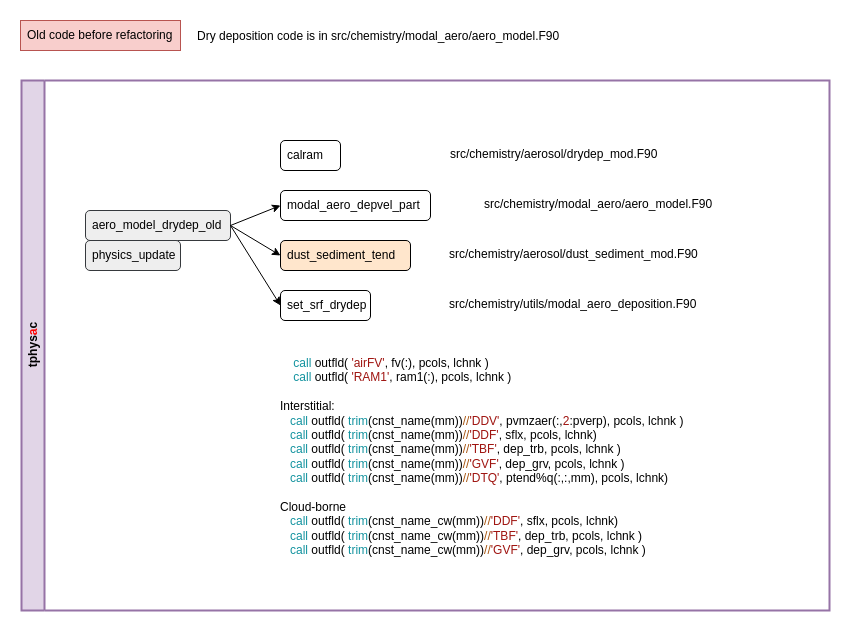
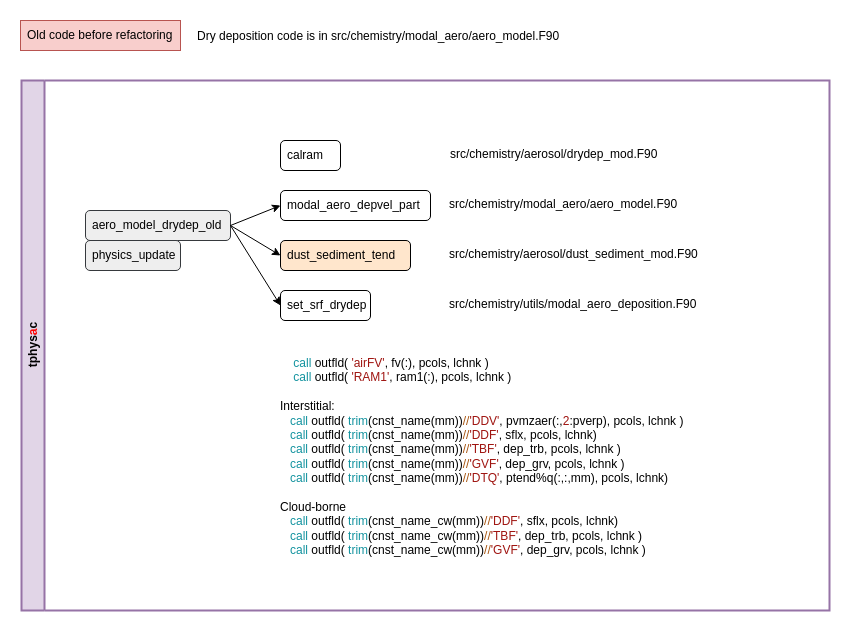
node "src/chemistry/modal_aero/aero_model.F90": moved (598, 206) -> (563, 206)
